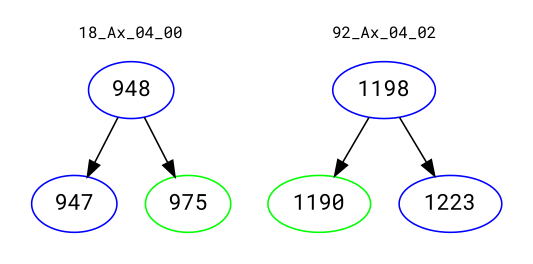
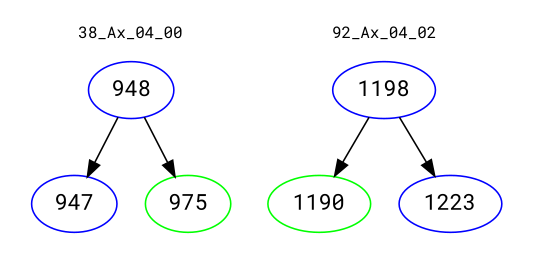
cluster "18_Ax_04_00": label "18_Ax_04_00" -> "38_Ax_04_00"
